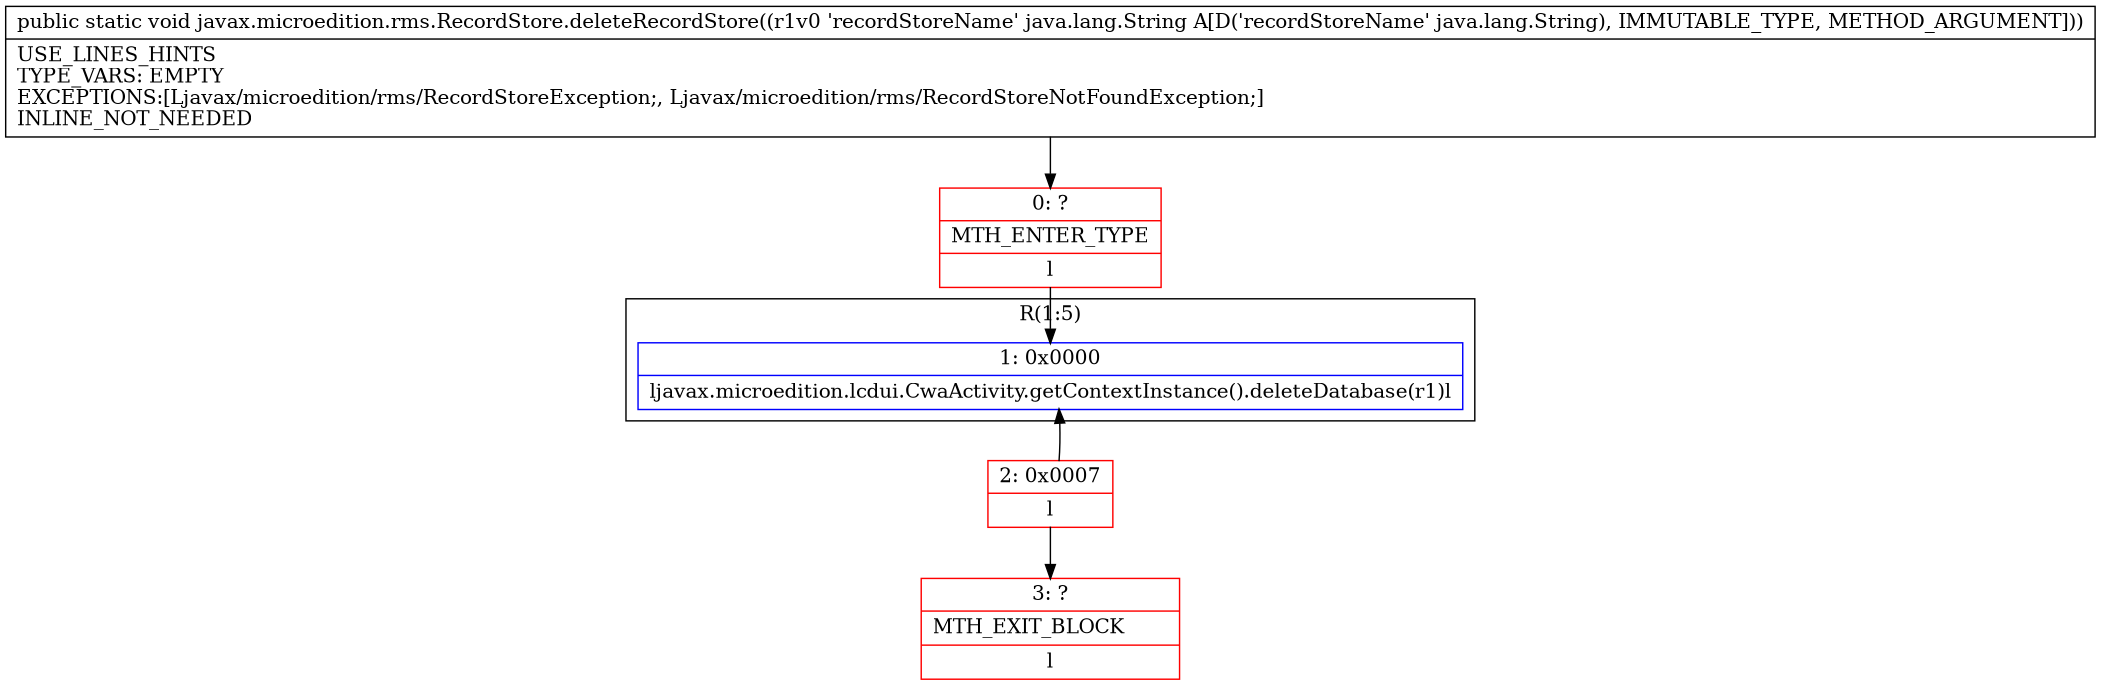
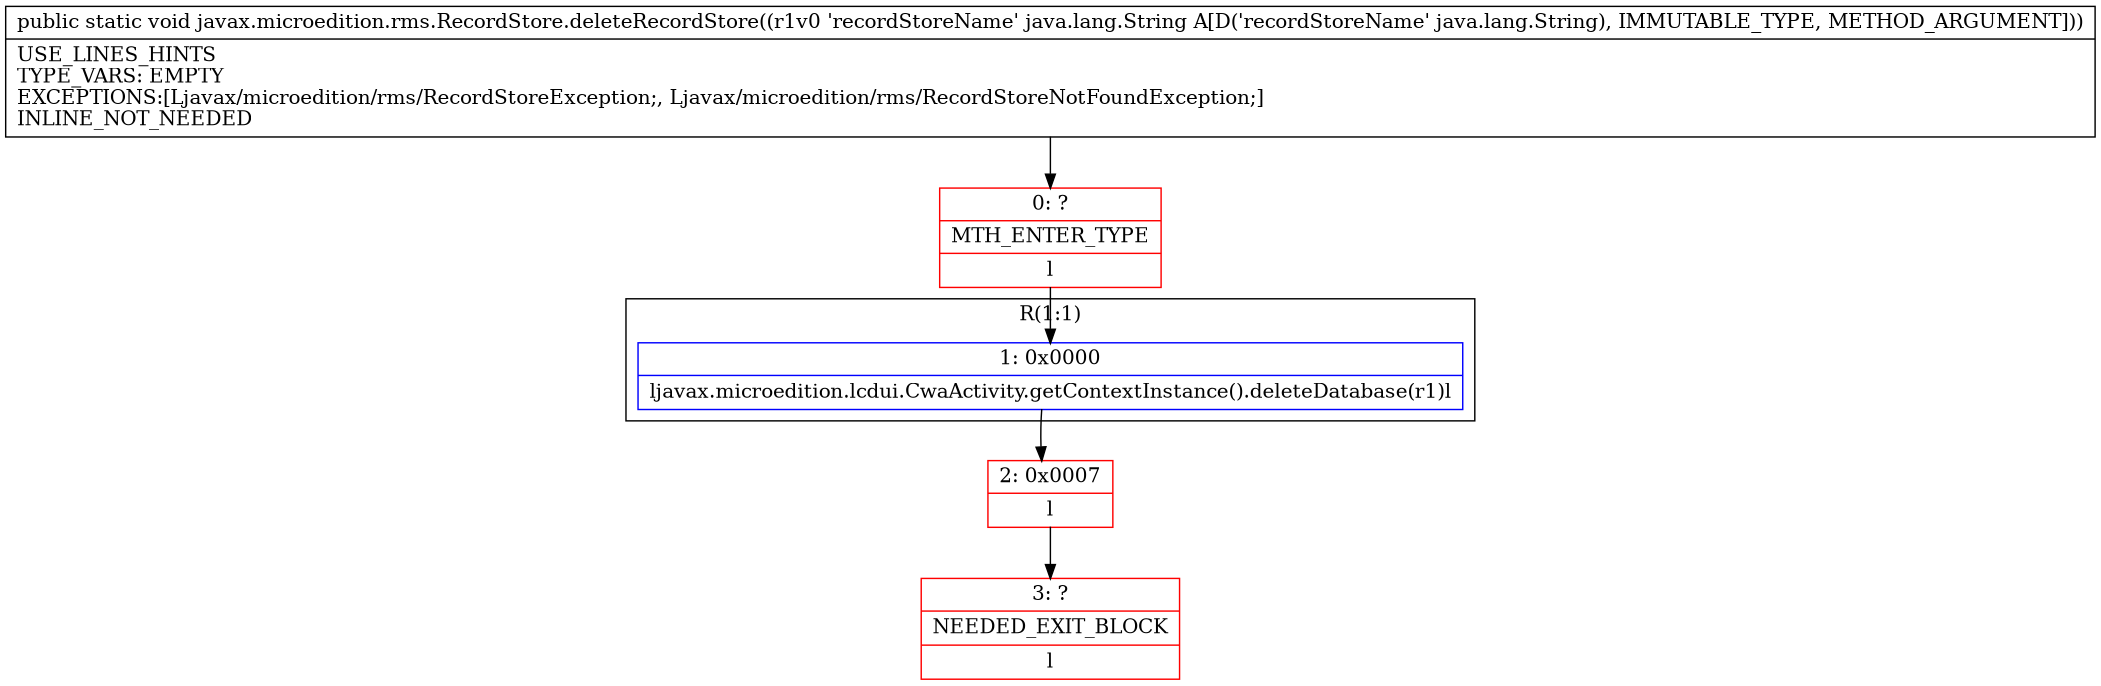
cluster "R(1:5)": label "R(1:5)" -> "R(1:1)"
edge "2: 0x0007" -> "1: 0x0000": reversed
node "3: ?": text "MTH_EXIT_BLOCK" -> "NEEDED_EXIT_BLOCK"
